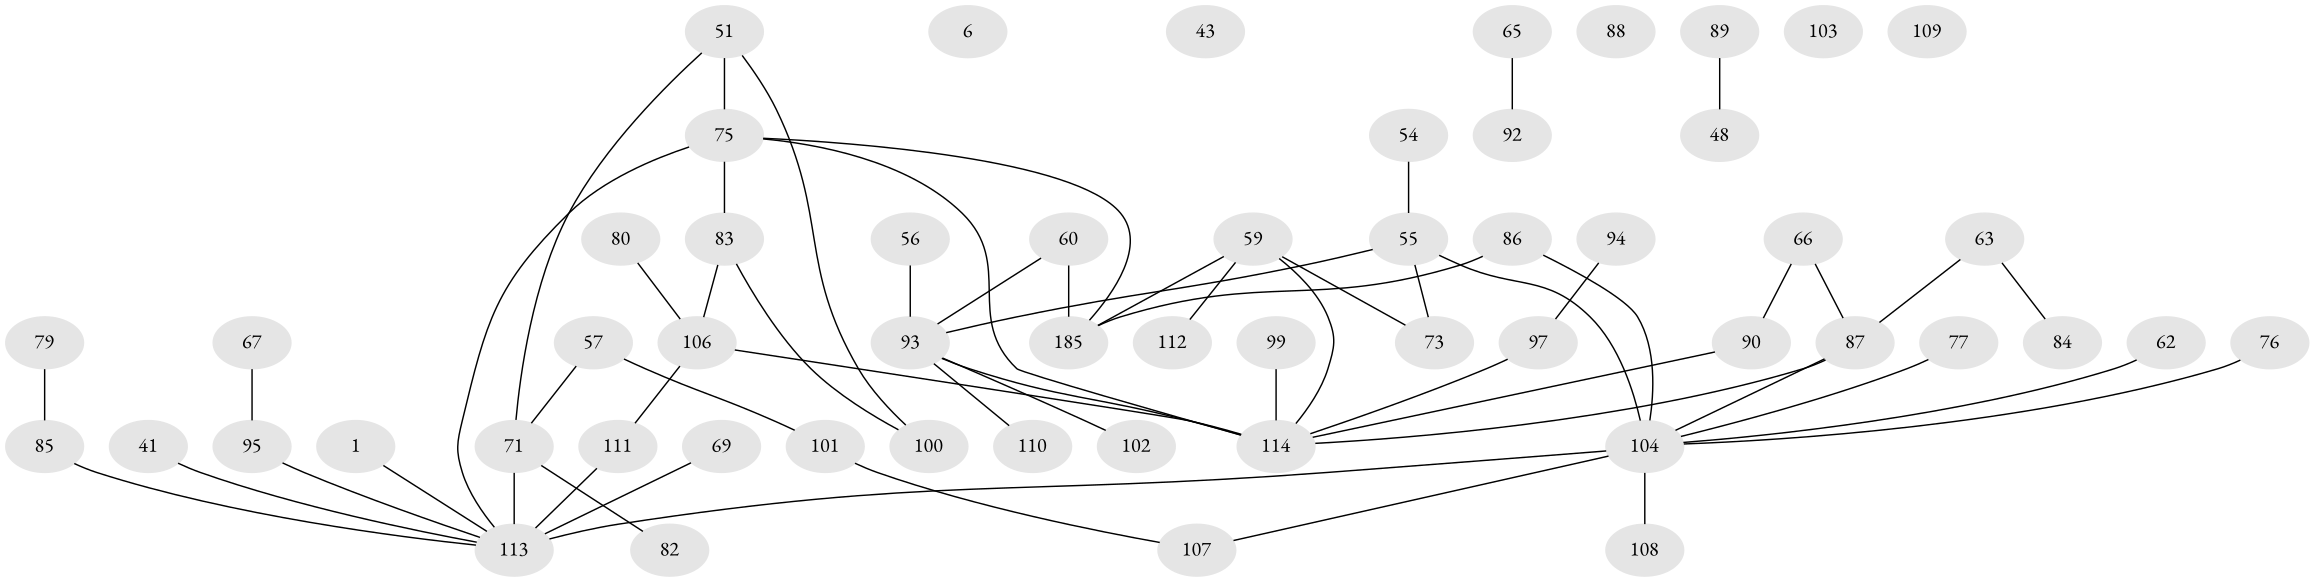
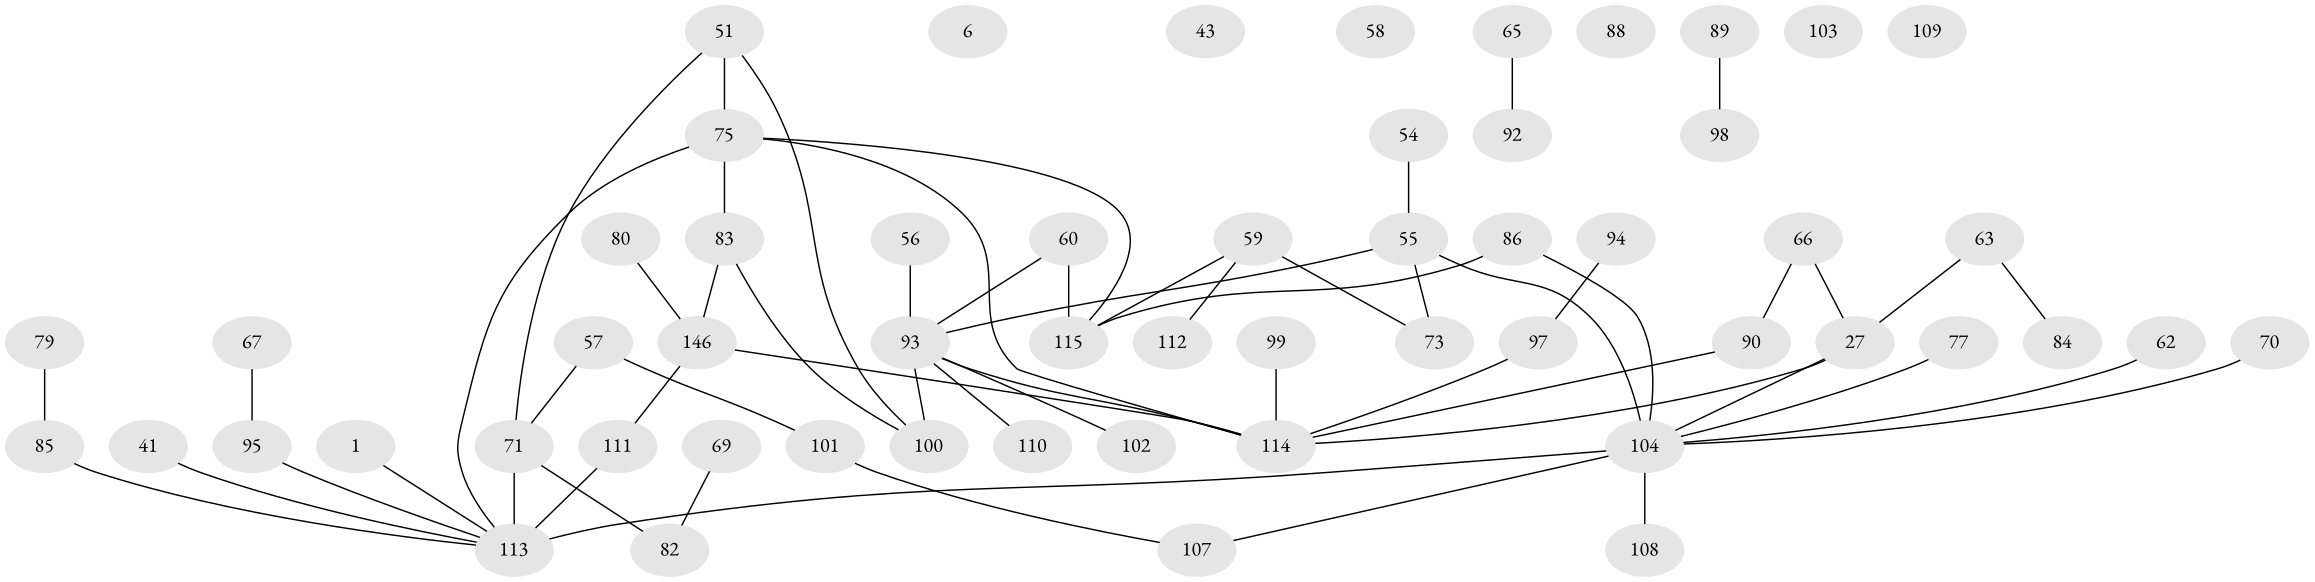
node "58": added
node "48": label "48" -> "98"
edge "59" -- "114": removed
node "106": label "106" -> "146"
node "185": label "185" -> "115"
node "87": label "87" -> "27"
node "76": label "76" -> "70"
edge "93" -- "100": added
edge "69" -- "113": now "69" -- "82"
